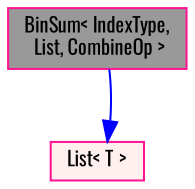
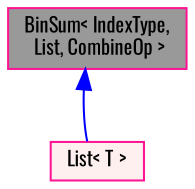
edge "BinSum< IndexType, List, CombineOp >" -> "List< T >": reversed
